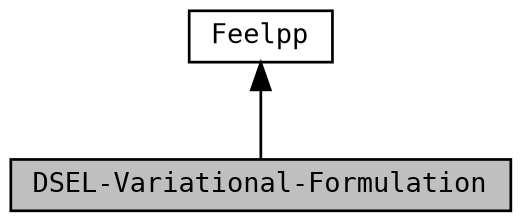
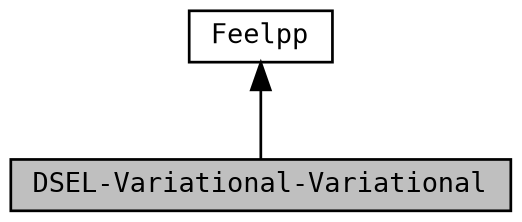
node "DSEL-Variational-Formulation": label "DSEL-Variational-Formulation" -> "DSEL-Variational-Variational"
